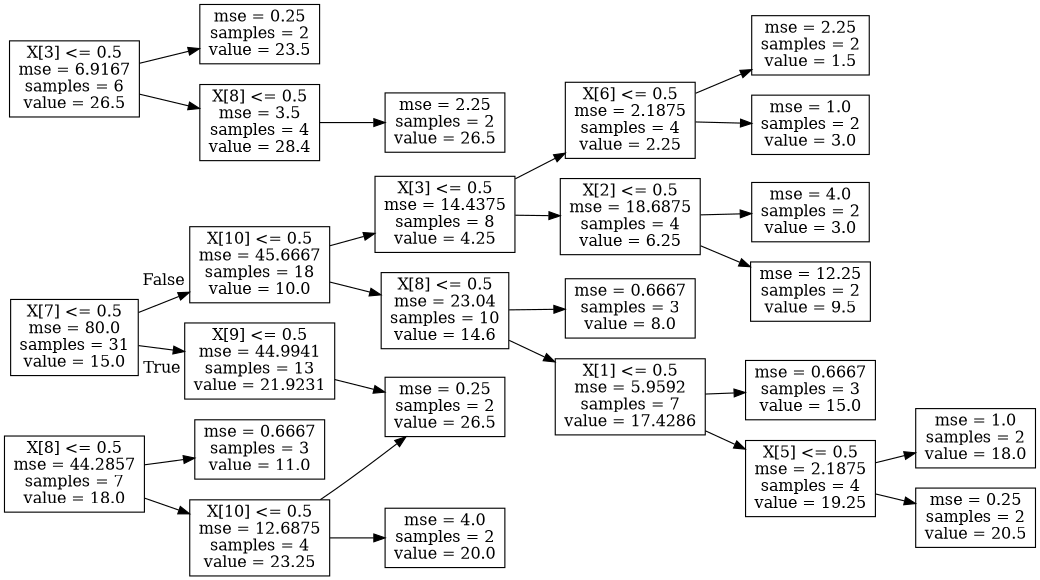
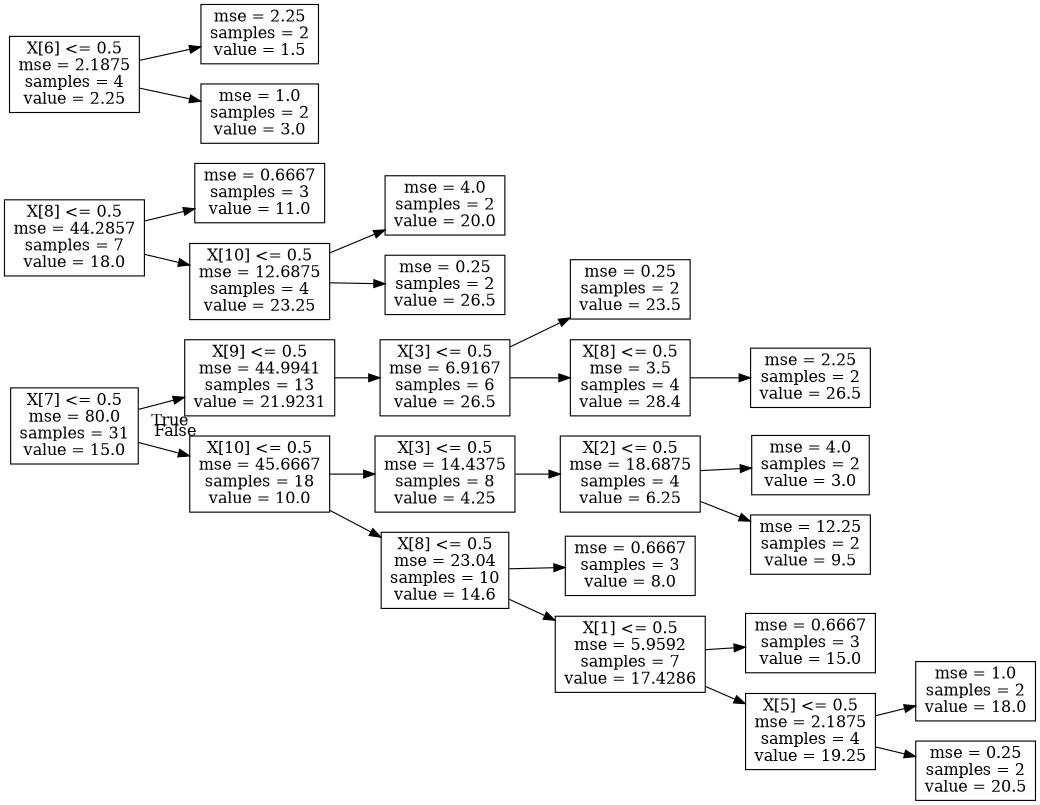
edge "X[3] <= 0.5 mse = 14.4375 samples = 8 value = 4.25" -> "X[6] <= 0.5 mse = 2.1875 samples = 4 value = 2.25": removed
edge "X[9] <= 0.5 mse = 44.9941 samples = 13 value = 21.9231" -> "mse = 0.25 samples = 2 value = 26.5": now "X[9] <= 0.5 mse = 44.9941 samples = 13 value = 21.9231" -> "X[3] <= 0.5 mse = 6.9167 samples = 6 value = 26.5"
